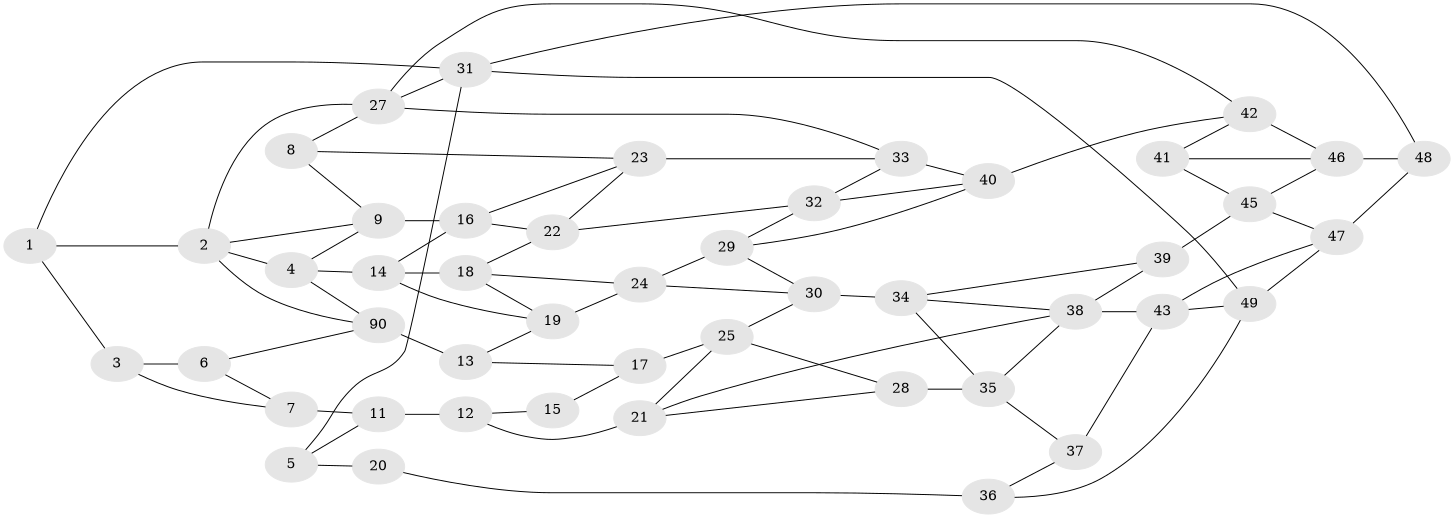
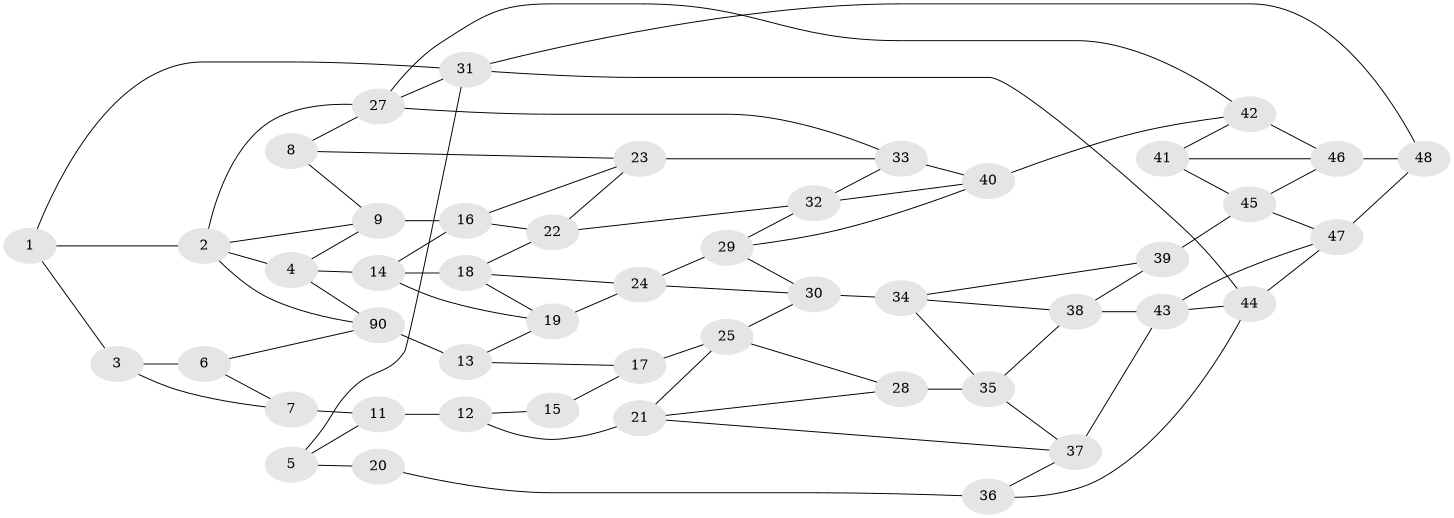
node "49": label "49" -> "44"
edge "38" -- "21": now "37" -- "21"
